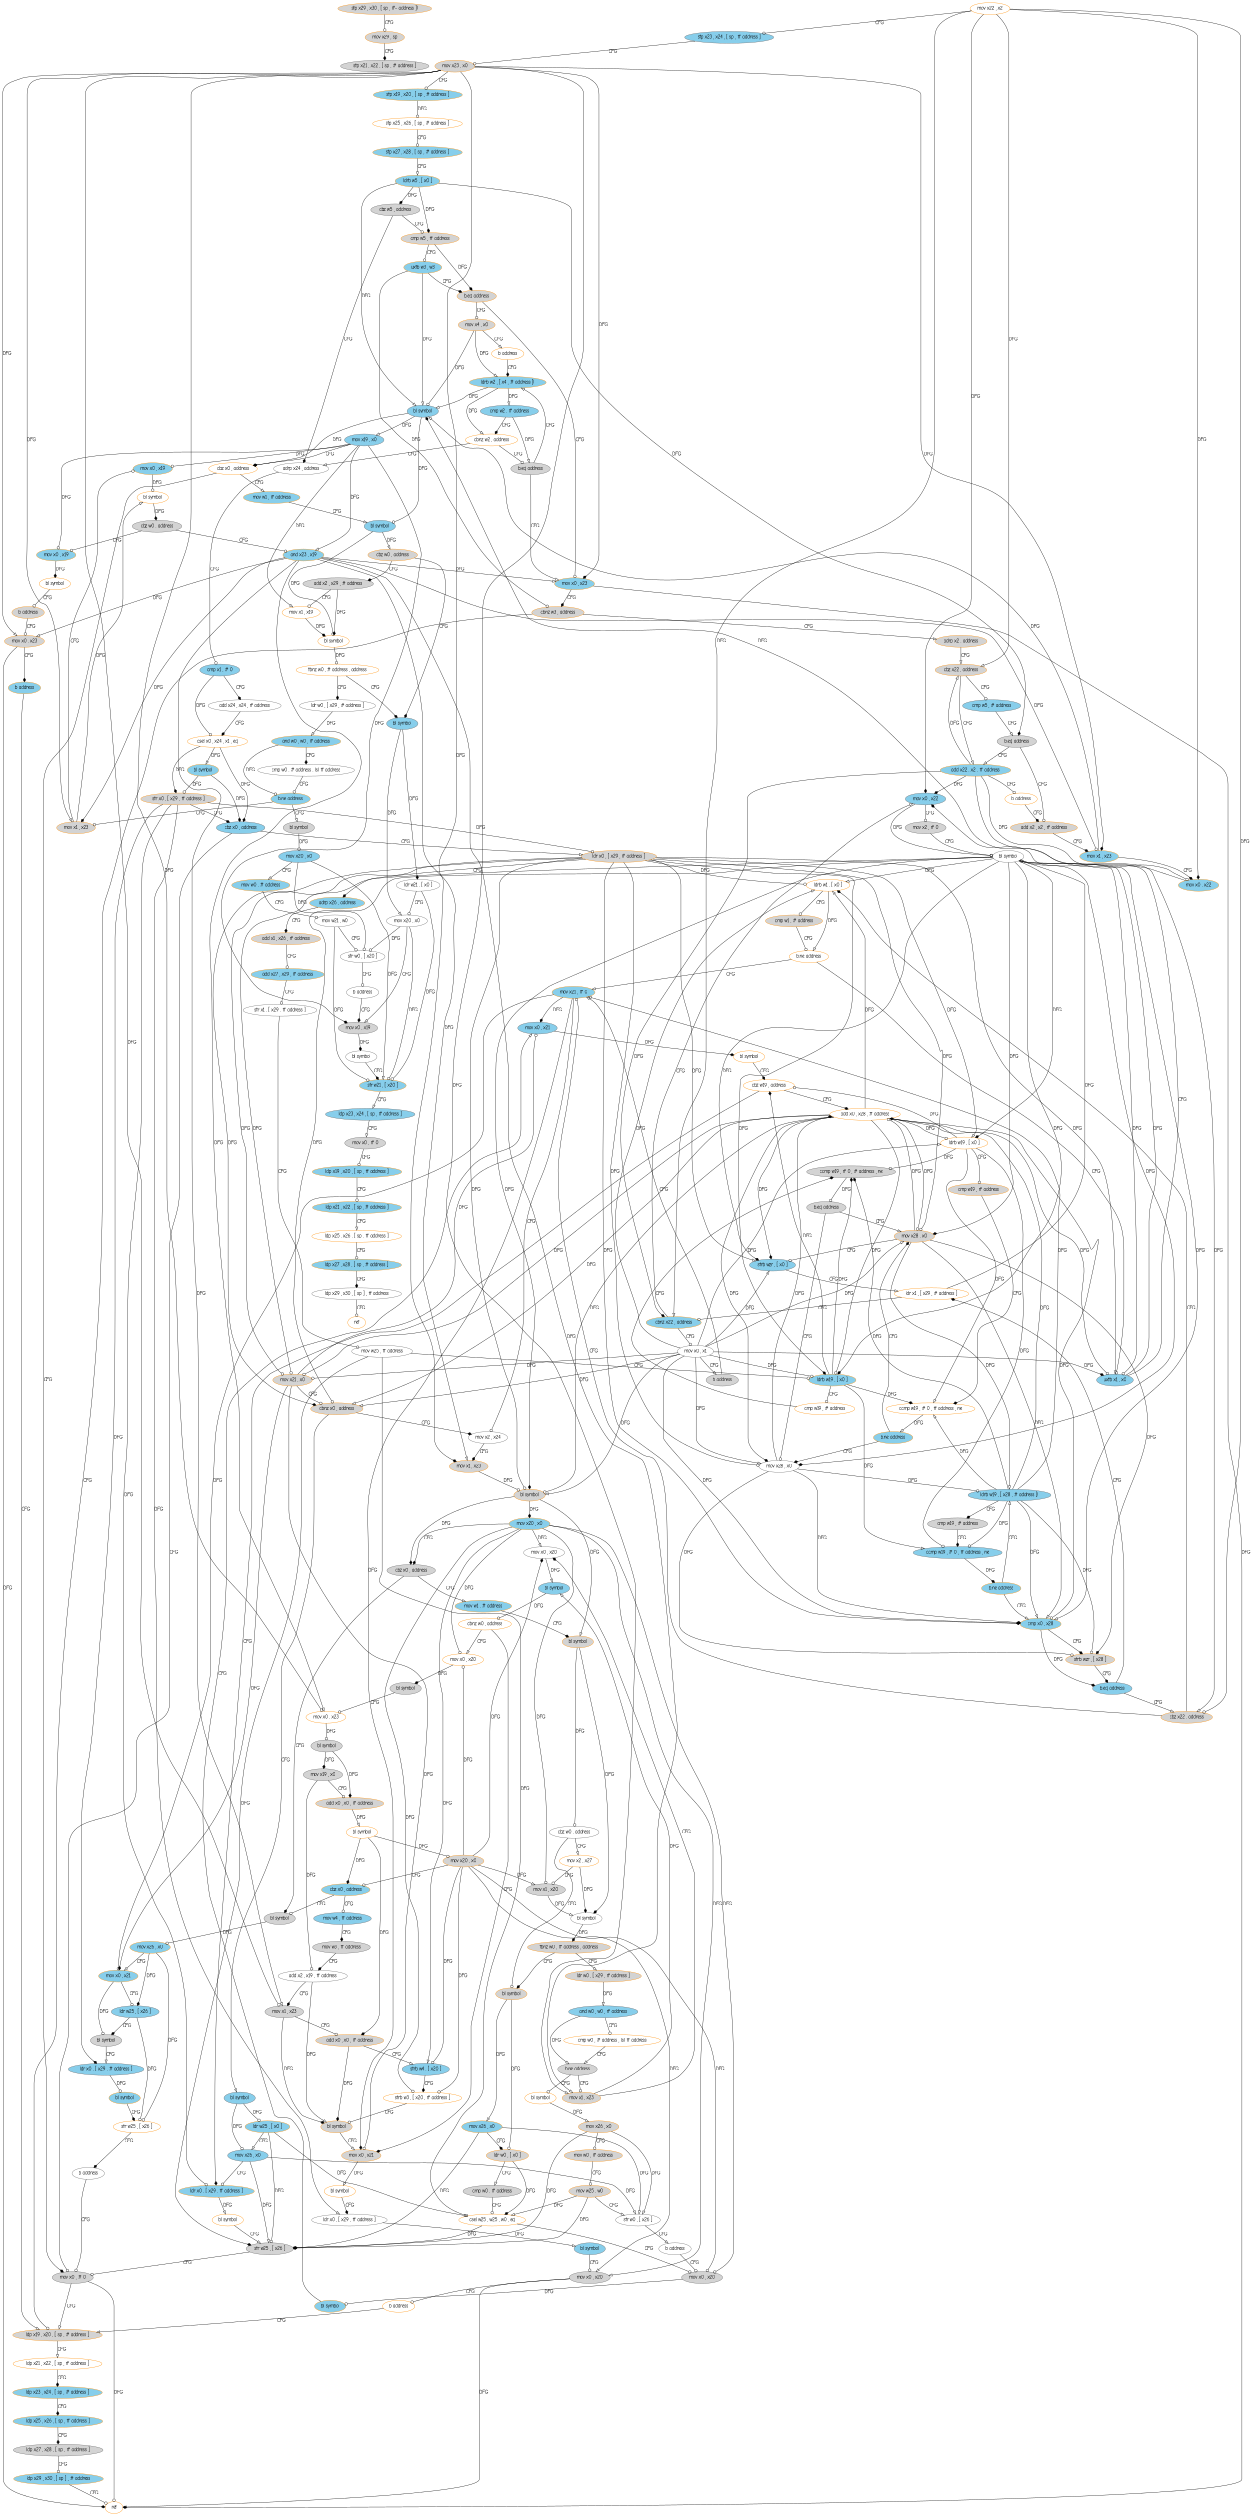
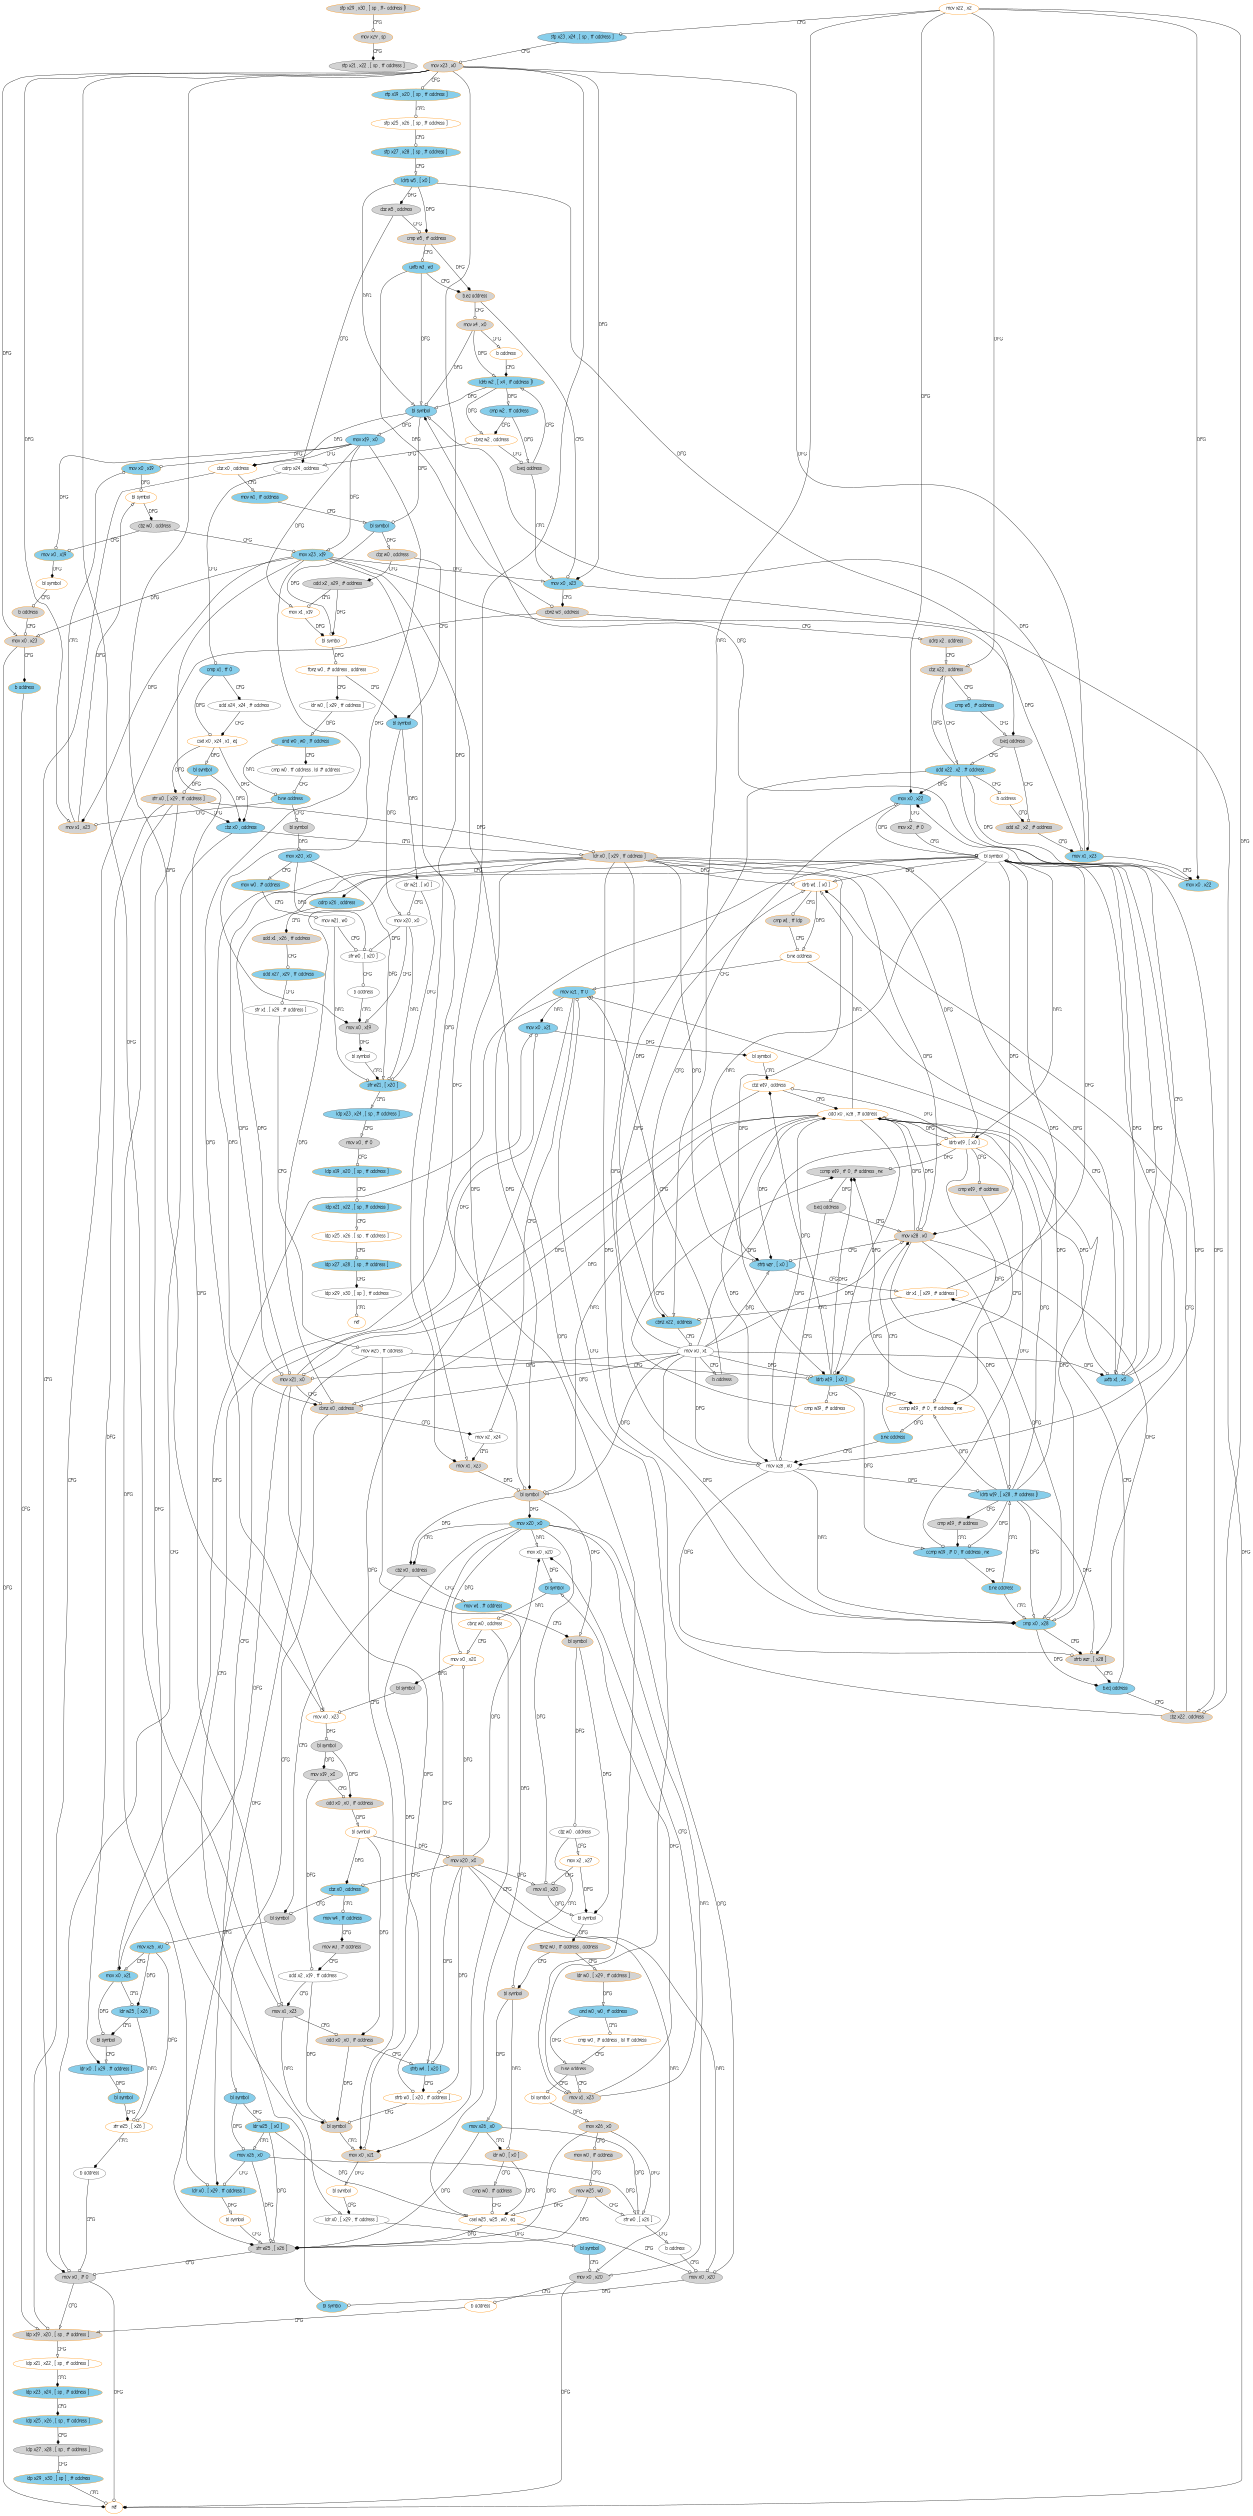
edge "stp x19 , x20 , [ sp , # address ]" -> "stp x25 , x26 , [ sp , # address ]": label "DFG" -> "CFG"
node "and x23 , x19": label "and x23 , x19" -> "mov x23 , x19"
node "cmp w1 , # address": label "cmp w1 , # address" -> "cmp w1 , # ldp"
